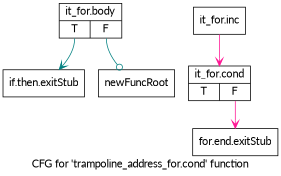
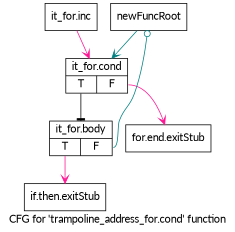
edge "newFuncRoot" -> "it_for.cond": added
edge "it_for.body" -> "if.then.exitStub": color teal -> deeppink
edge "it_for.cond" -> "it_for.body": added
